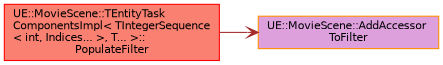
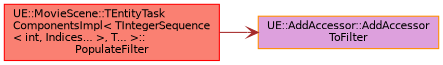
node "UE::MovieScene::AddAccessor ToFilter": label "UE::MovieScene::AddAccessor ToFilter" -> "UE::AddAccessor::AddAccessor ToFilter"
